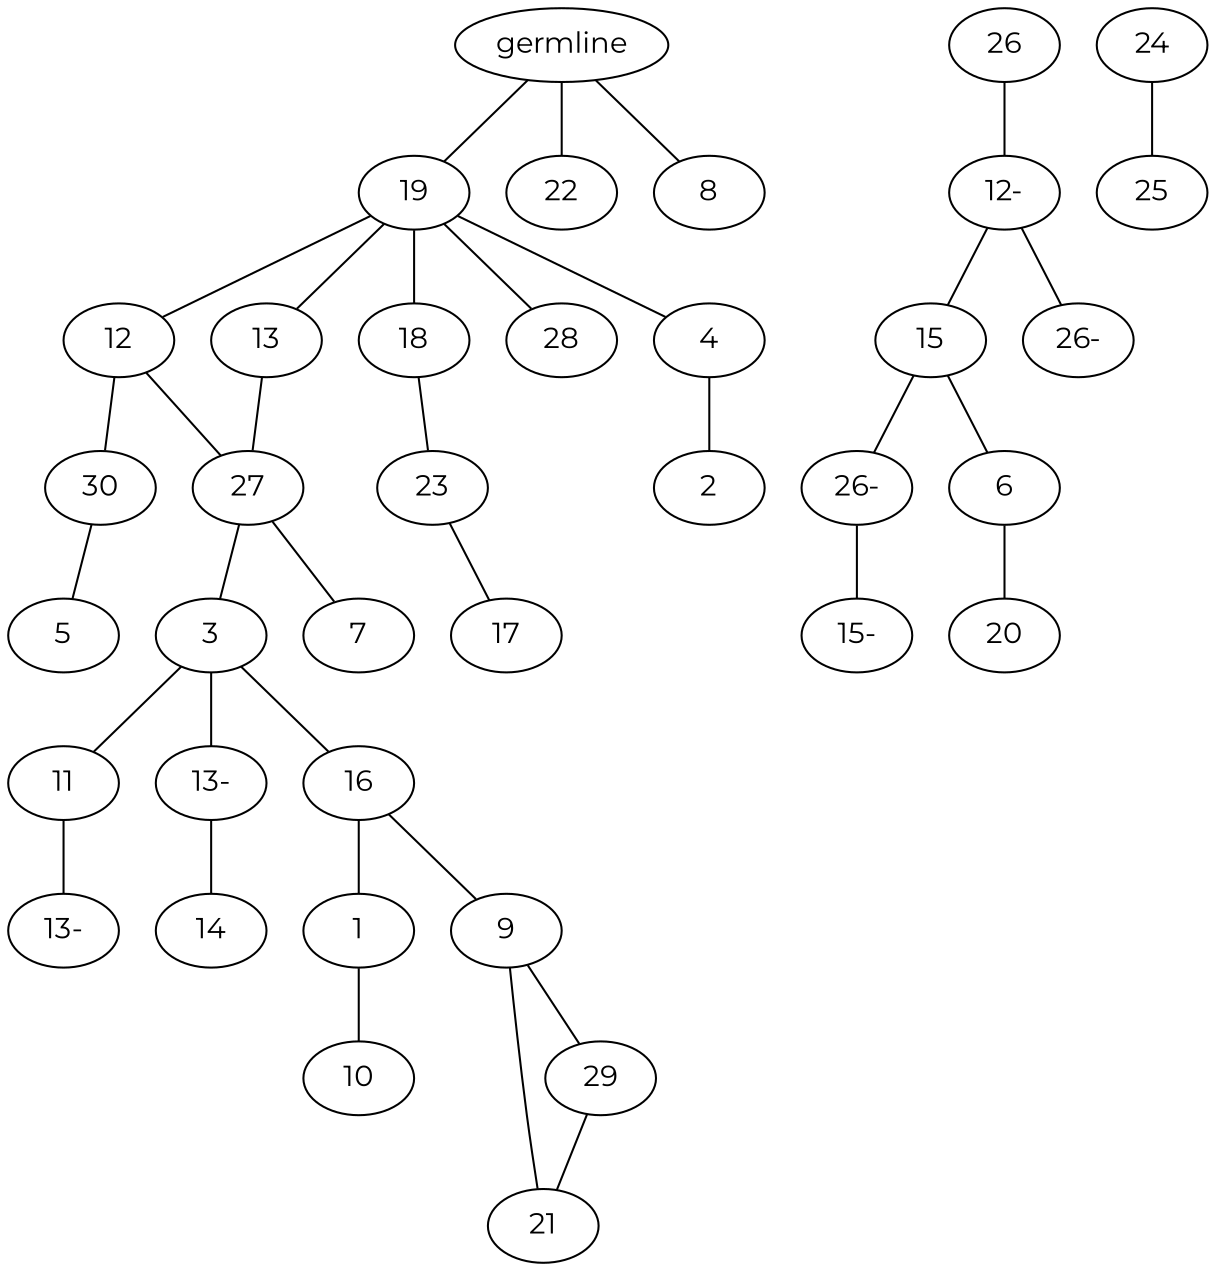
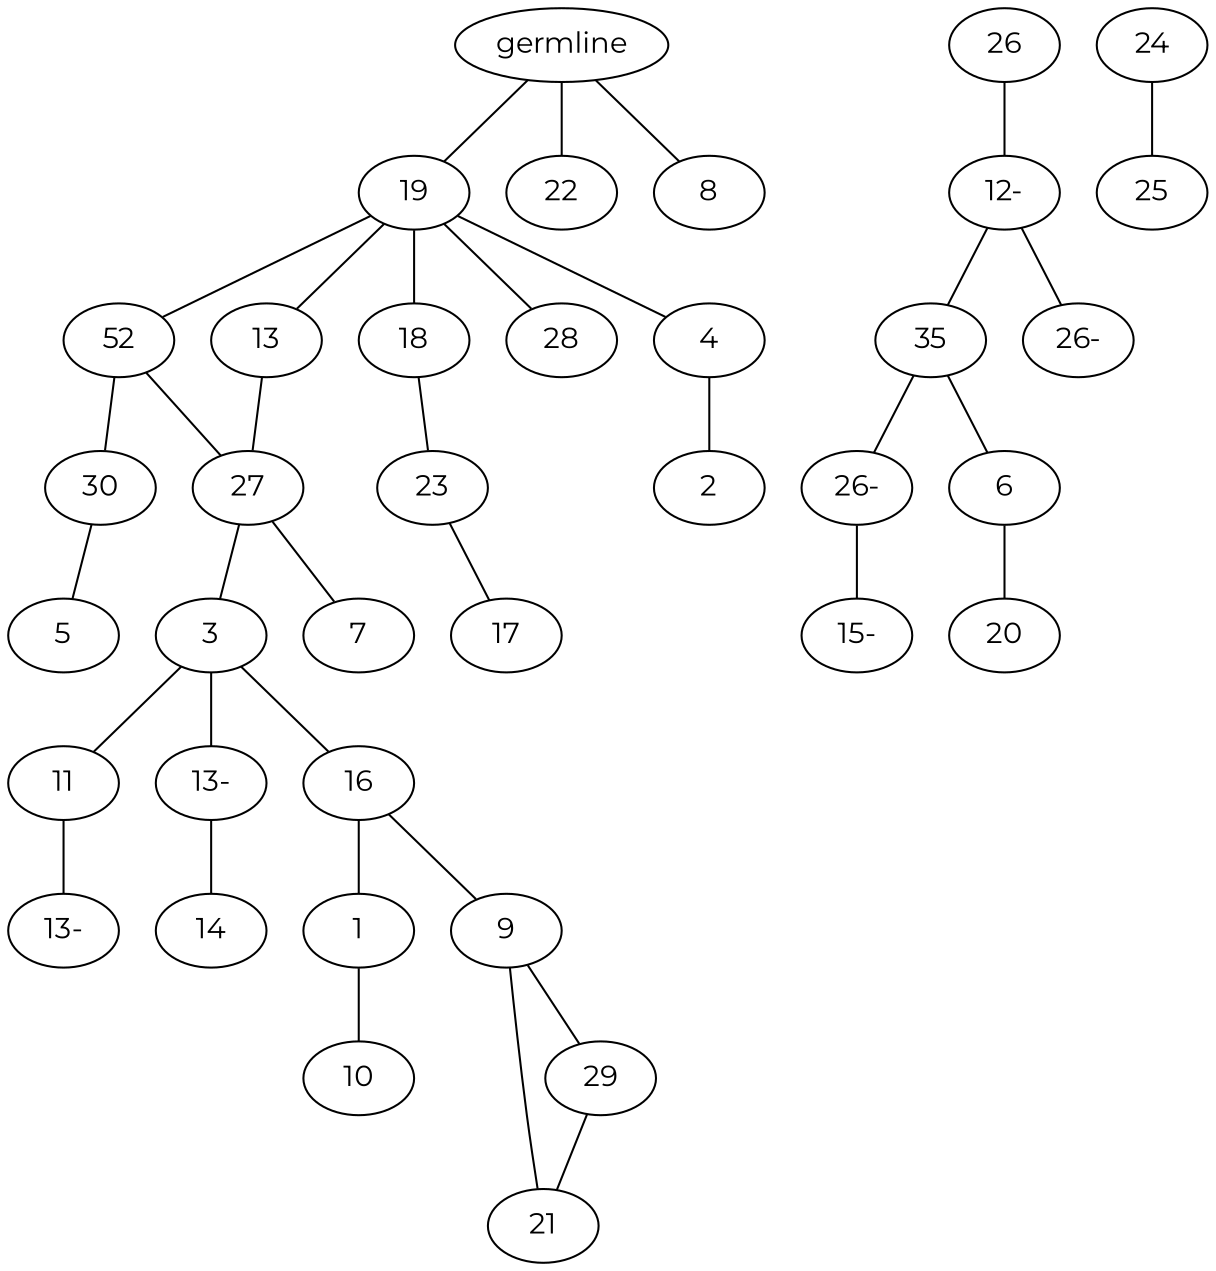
node "12": label "12" -> "52"
node "15": label "15" -> "35"
